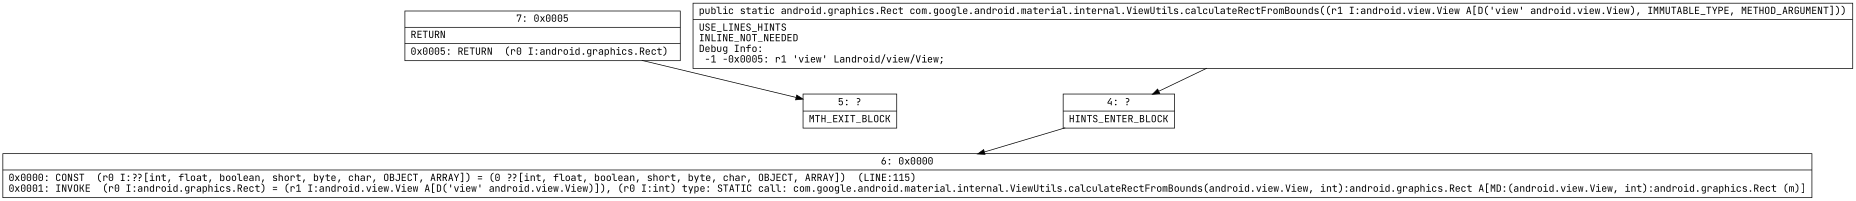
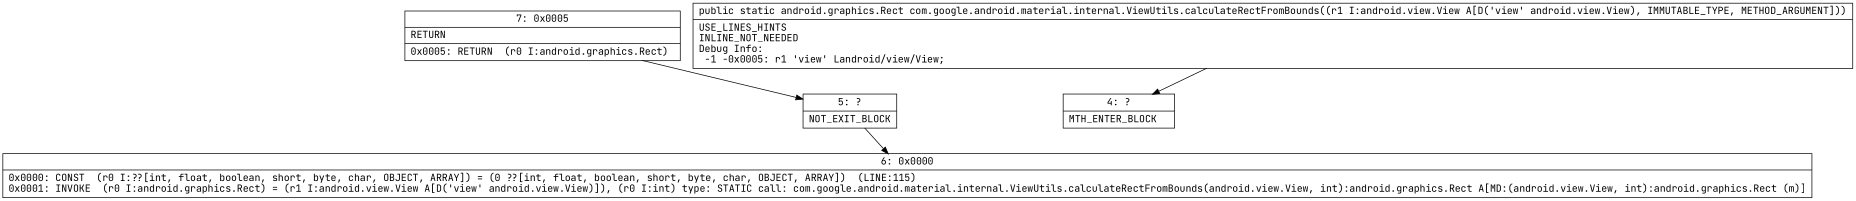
node "5: ?": text "MTH_EXIT_BLOCK" -> "NOT_EXIT_BLOCK"
node "4: ?": text "HINTS_ENTER_BLOCK" -> "MTH_ENTER_BLOCK"
edge "4: ?" -> "6: 0x0000": now "5: ?" -> "6: 0x0000"
